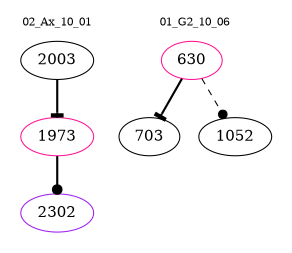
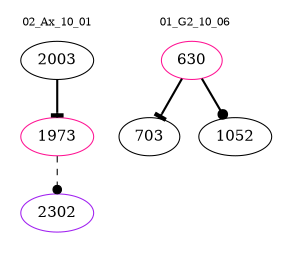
edge "630" -> "1052": style dashed -> bold
edge "1973" -> "2302": style bold -> dashed
